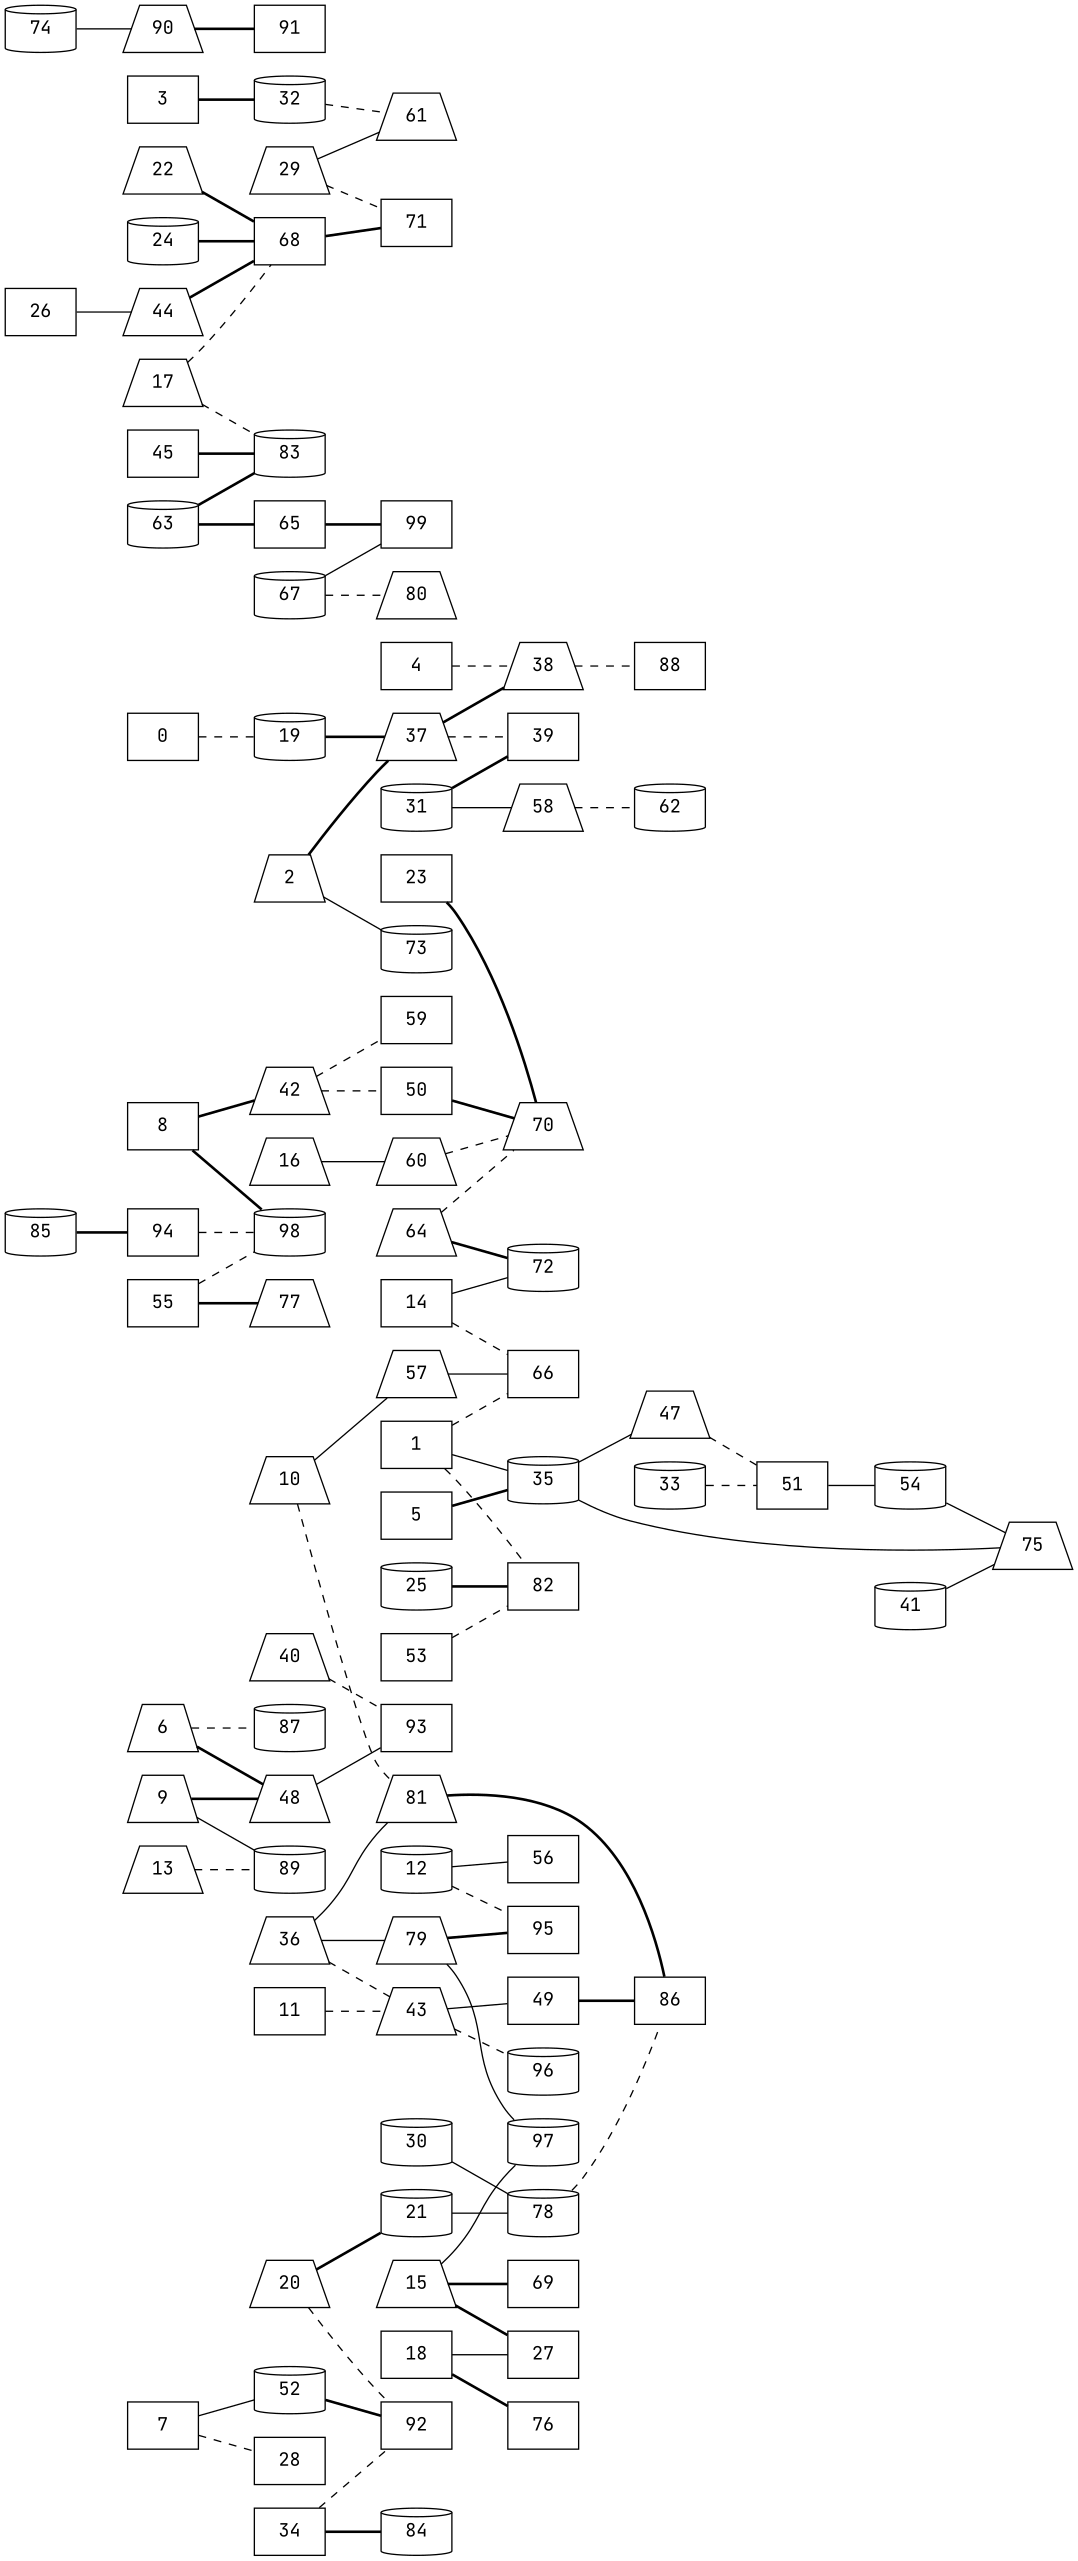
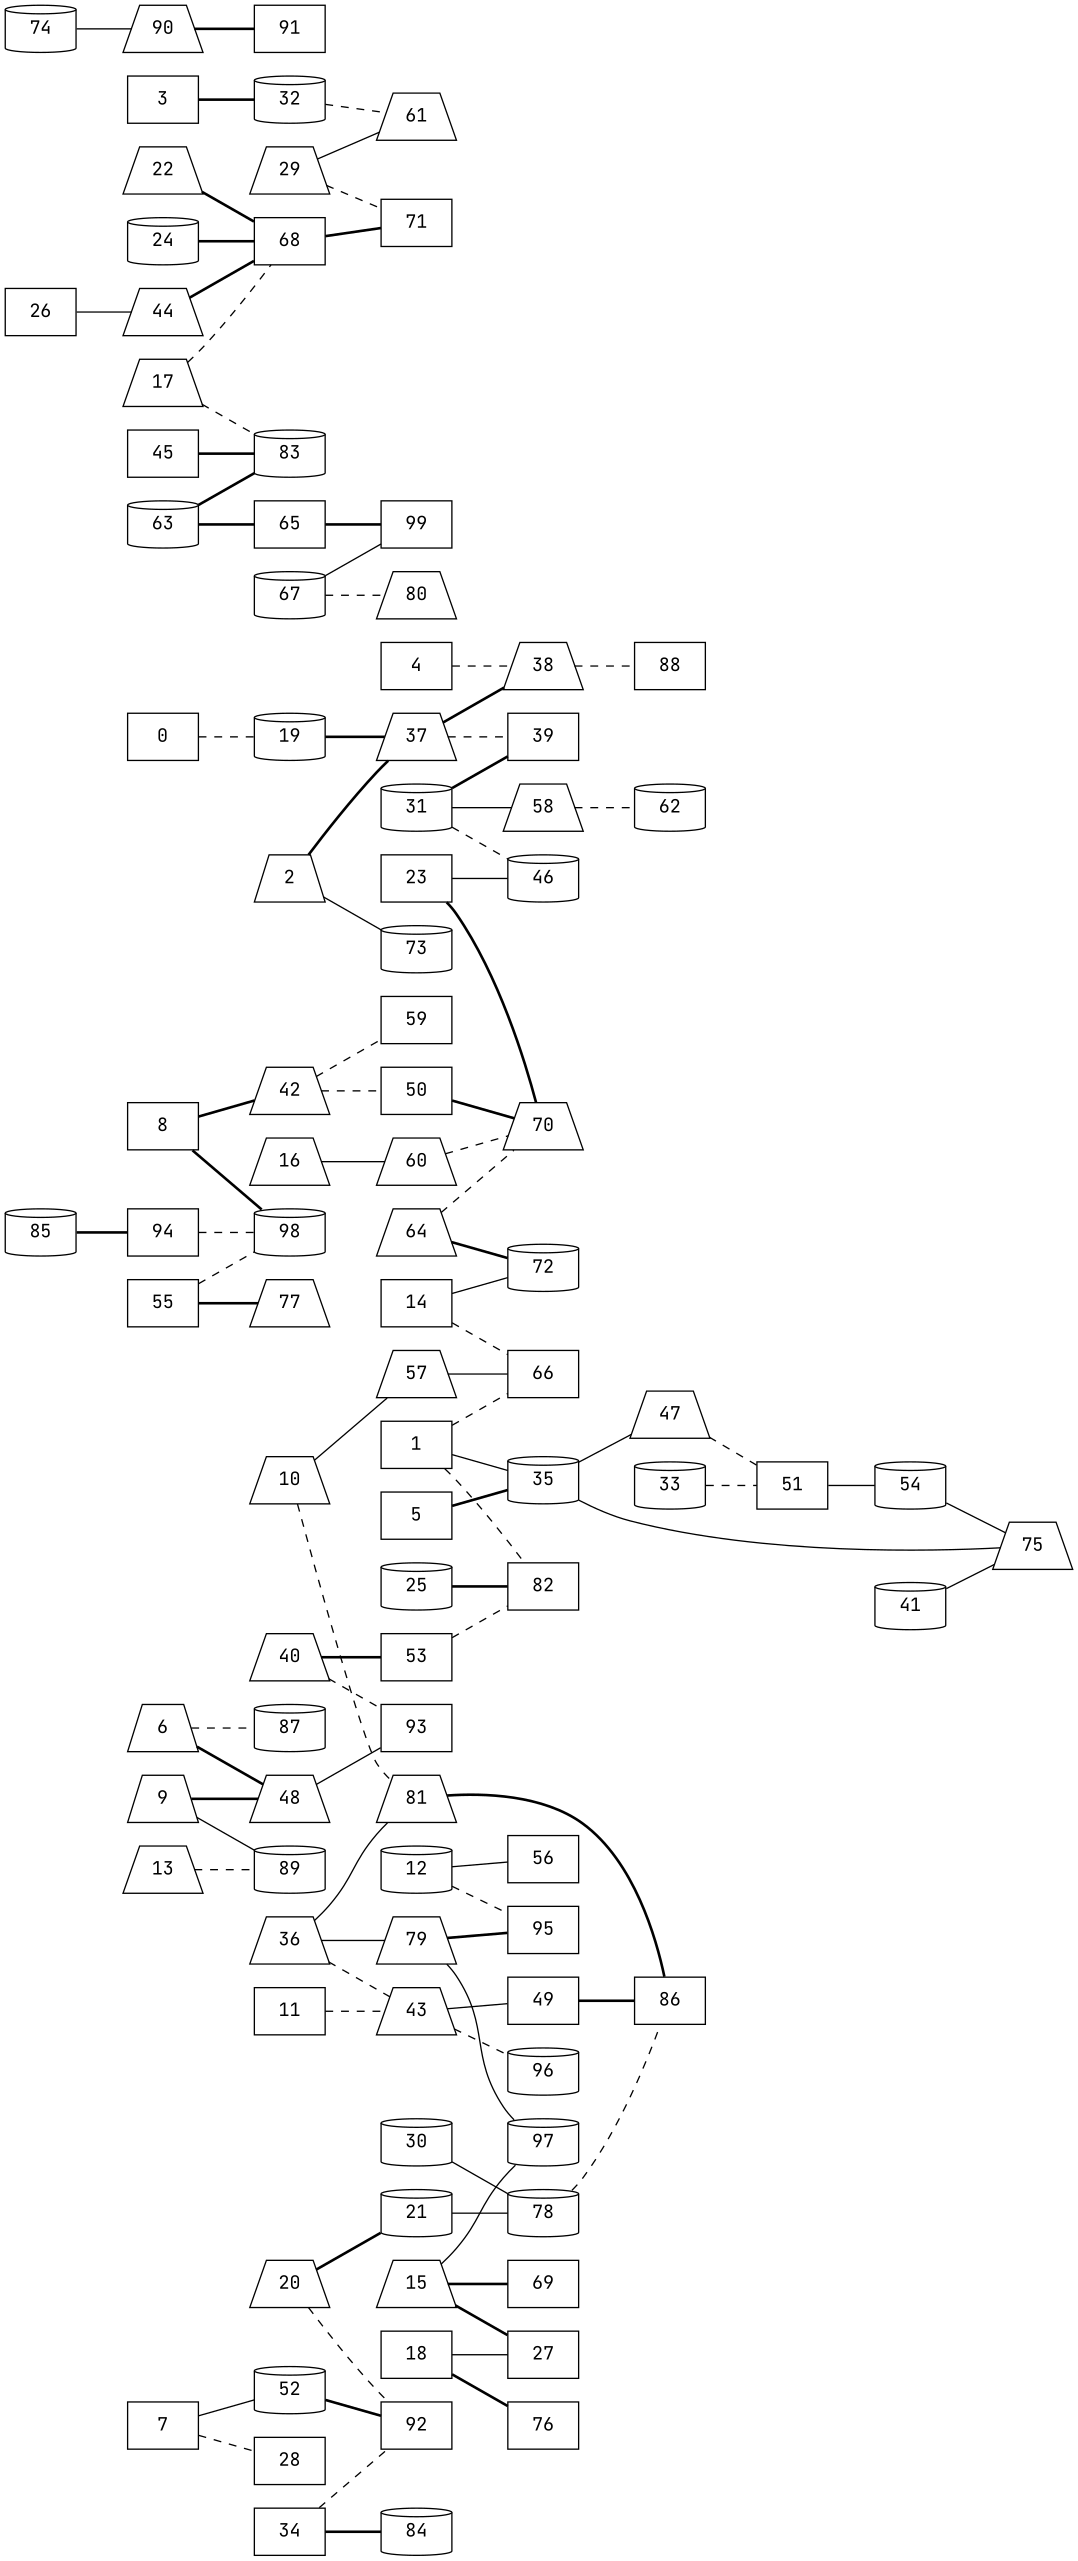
node "46": added
edge "40" -- "53": added
